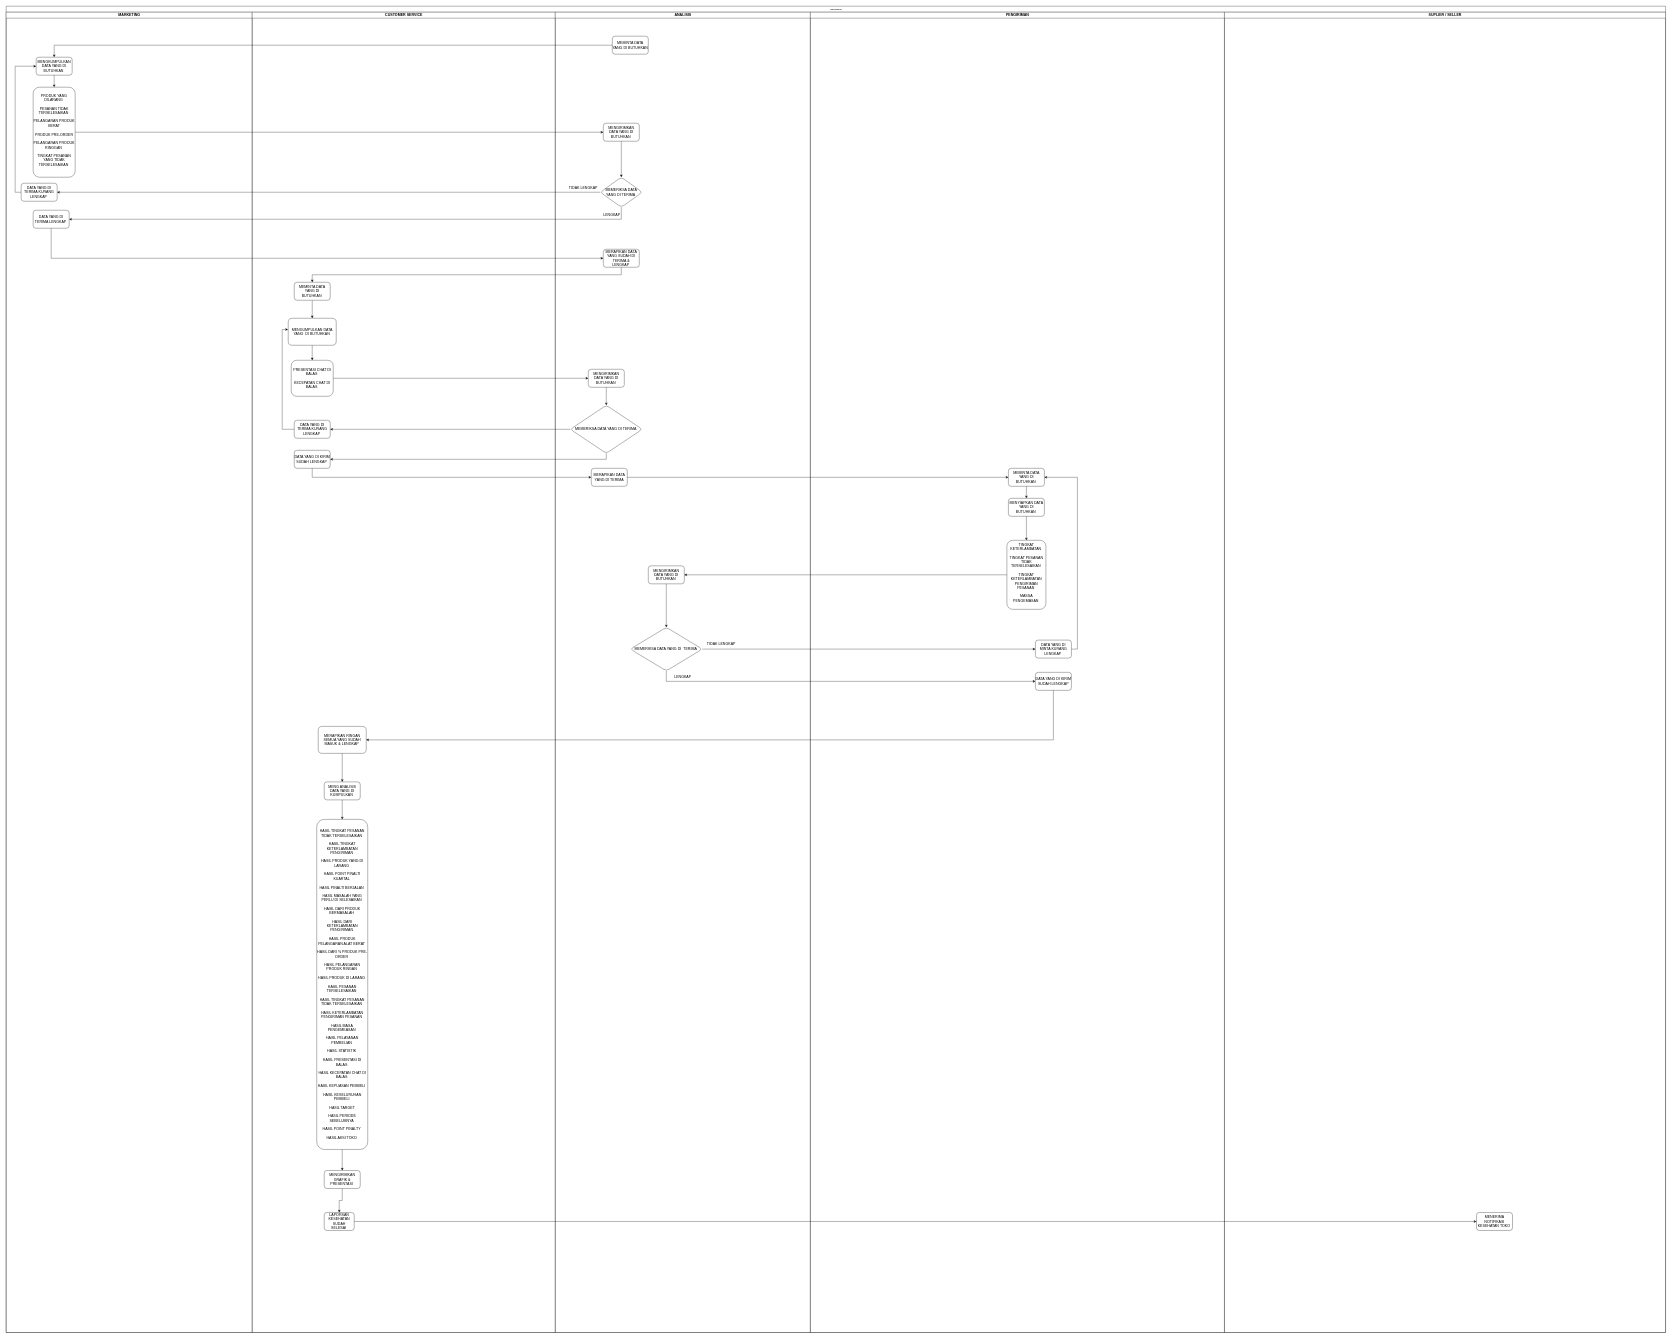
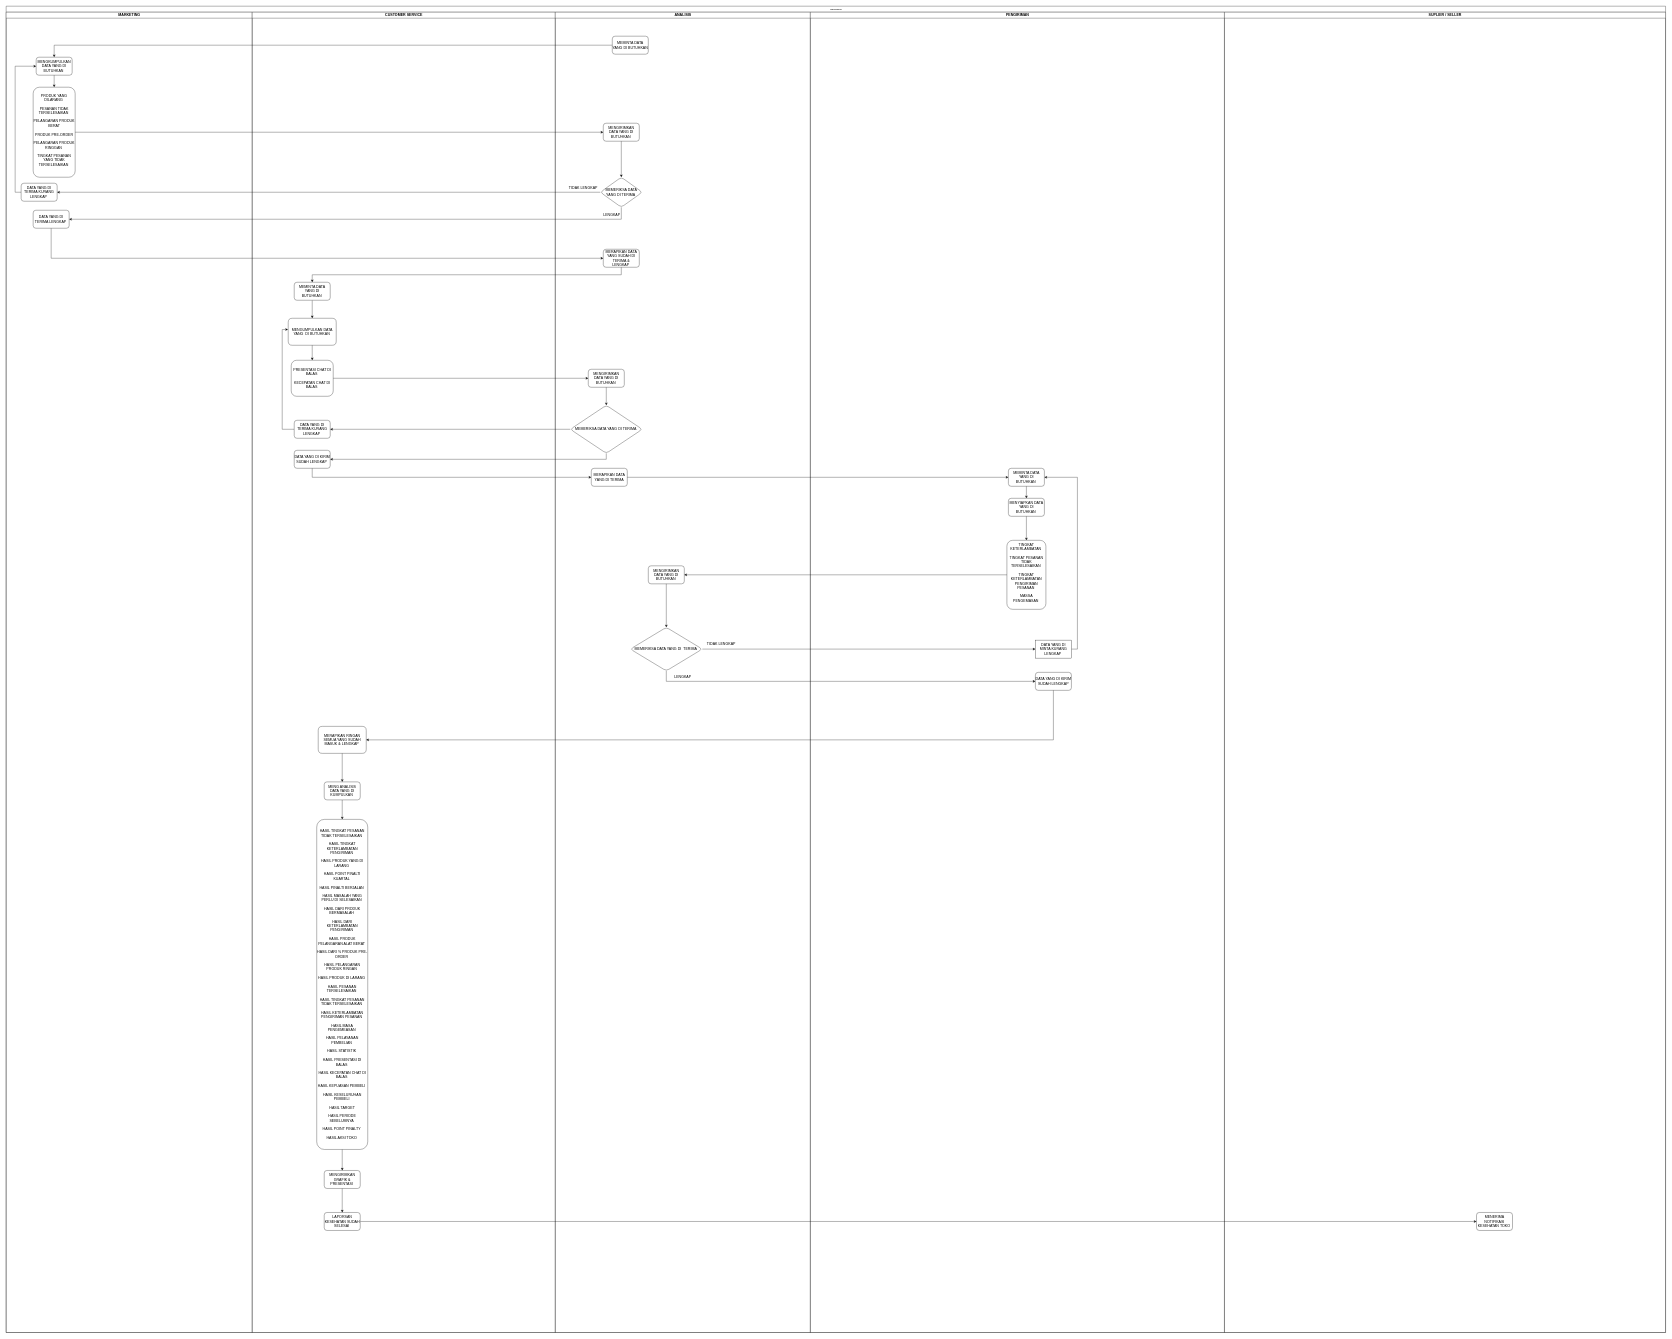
node "DATA YANG DI MINTA KURANG LENGKAP": shape rounded rectangle -> rectangle
node "LAPORSAN KESEHATAN SUDAH SELESAI": size 30x18 -> 36x18
